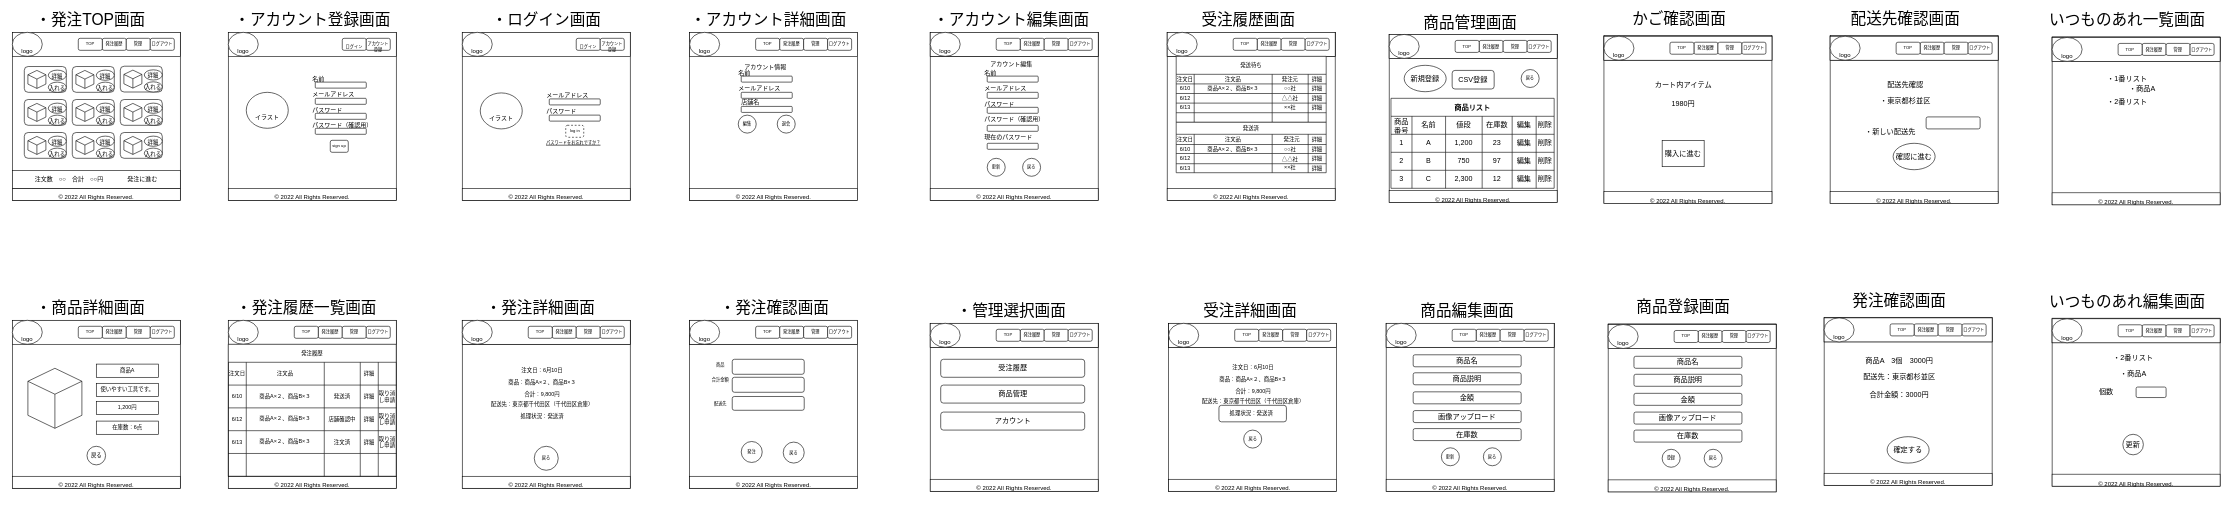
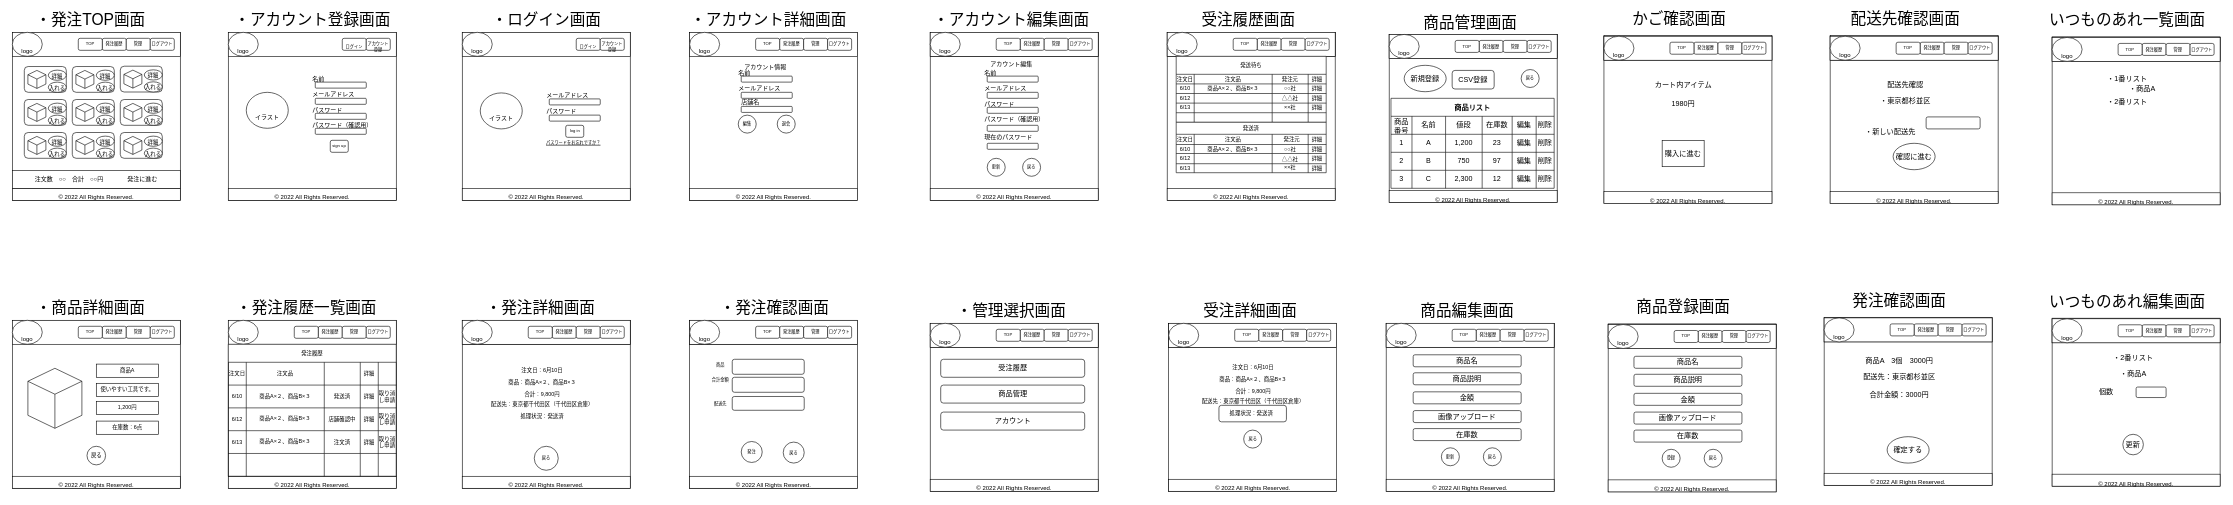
node "log in": style dashed -> solid
